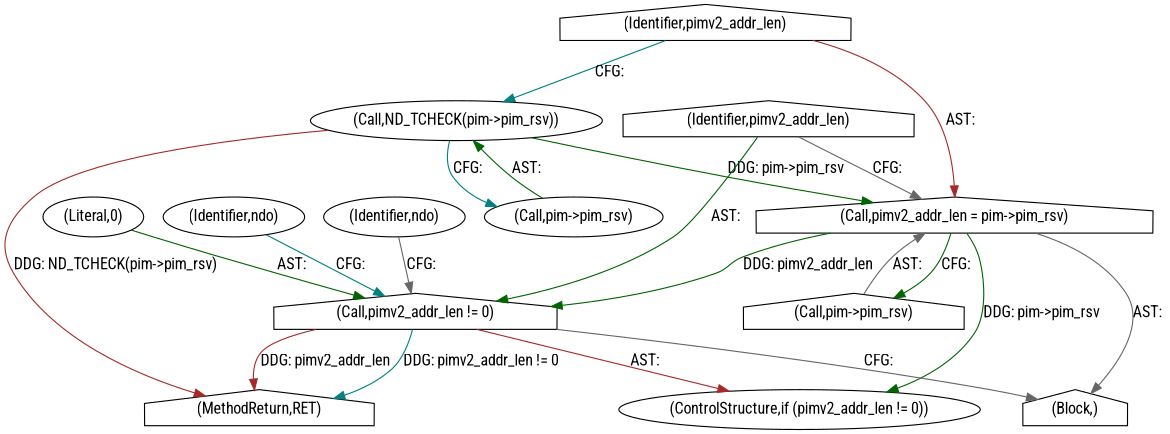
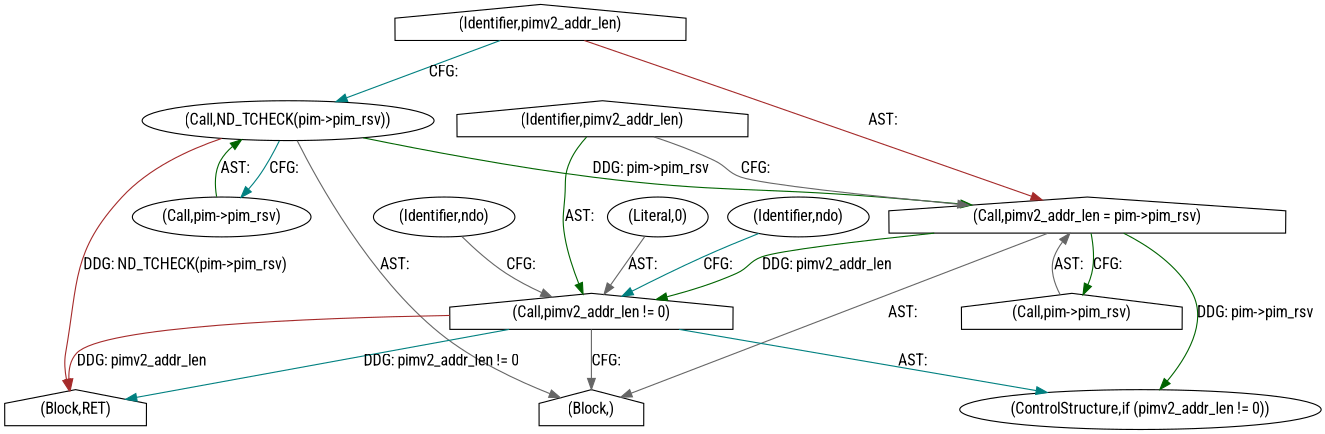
edge "(Literal,0)" -> "(Call,pimv2_addr_len != 0)": color darkgreen -> gray40
edge "(Call,ND_TCHECK(pim->pim_rsv))" -> "(Block,)": added, label "AST:"
edge "(Call,pimv2_addr_len != 0)" -> "(ControlStructure,if (pimv2_addr_len != 0))": color brown -> teal
node "(MethodReturn,RET)": label "(MethodReturn,RET)" -> "(Block,RET)"
